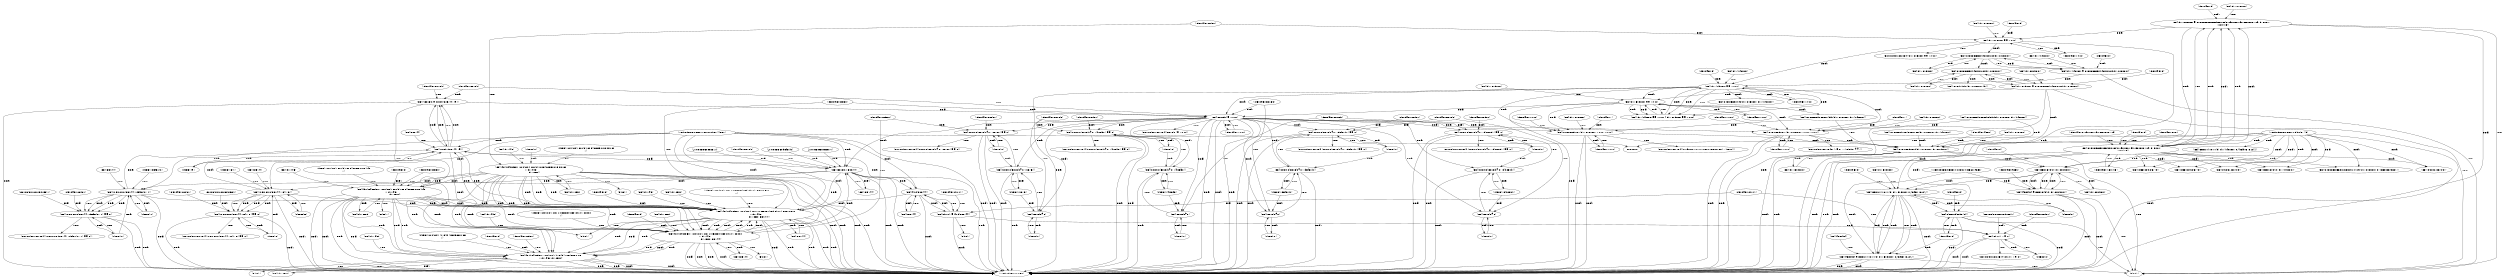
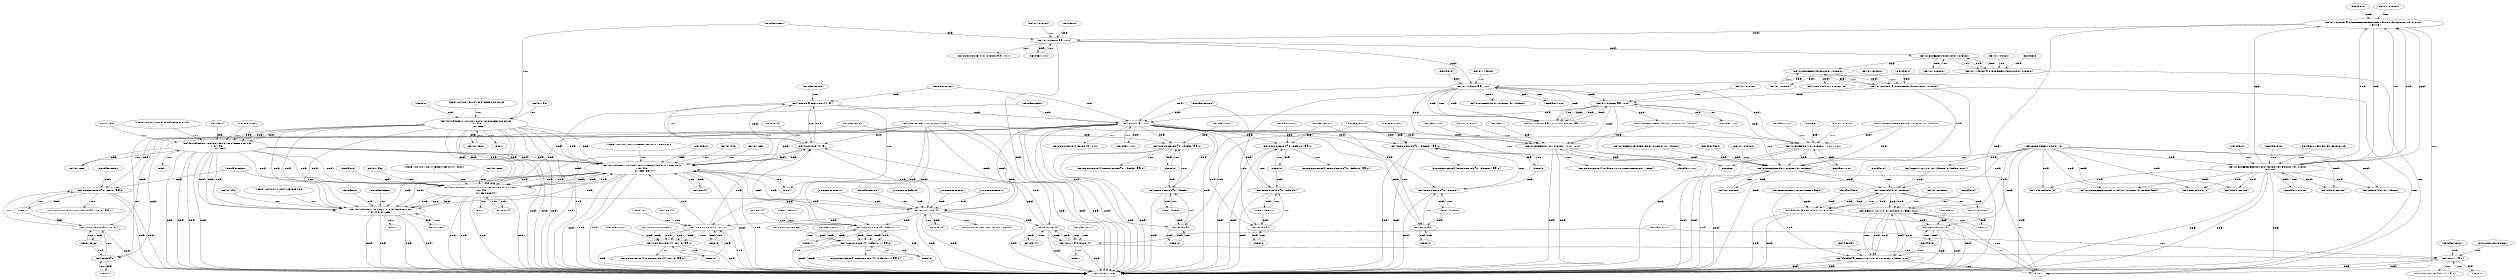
node "(ControlStructure,for (y=0; y<height; ++y))": removed
node "(Literal,'=')": removed
node "(JumpTarget,case 3:)": added
node "(ControlStructure,switch (equals - argv[i]))": added
